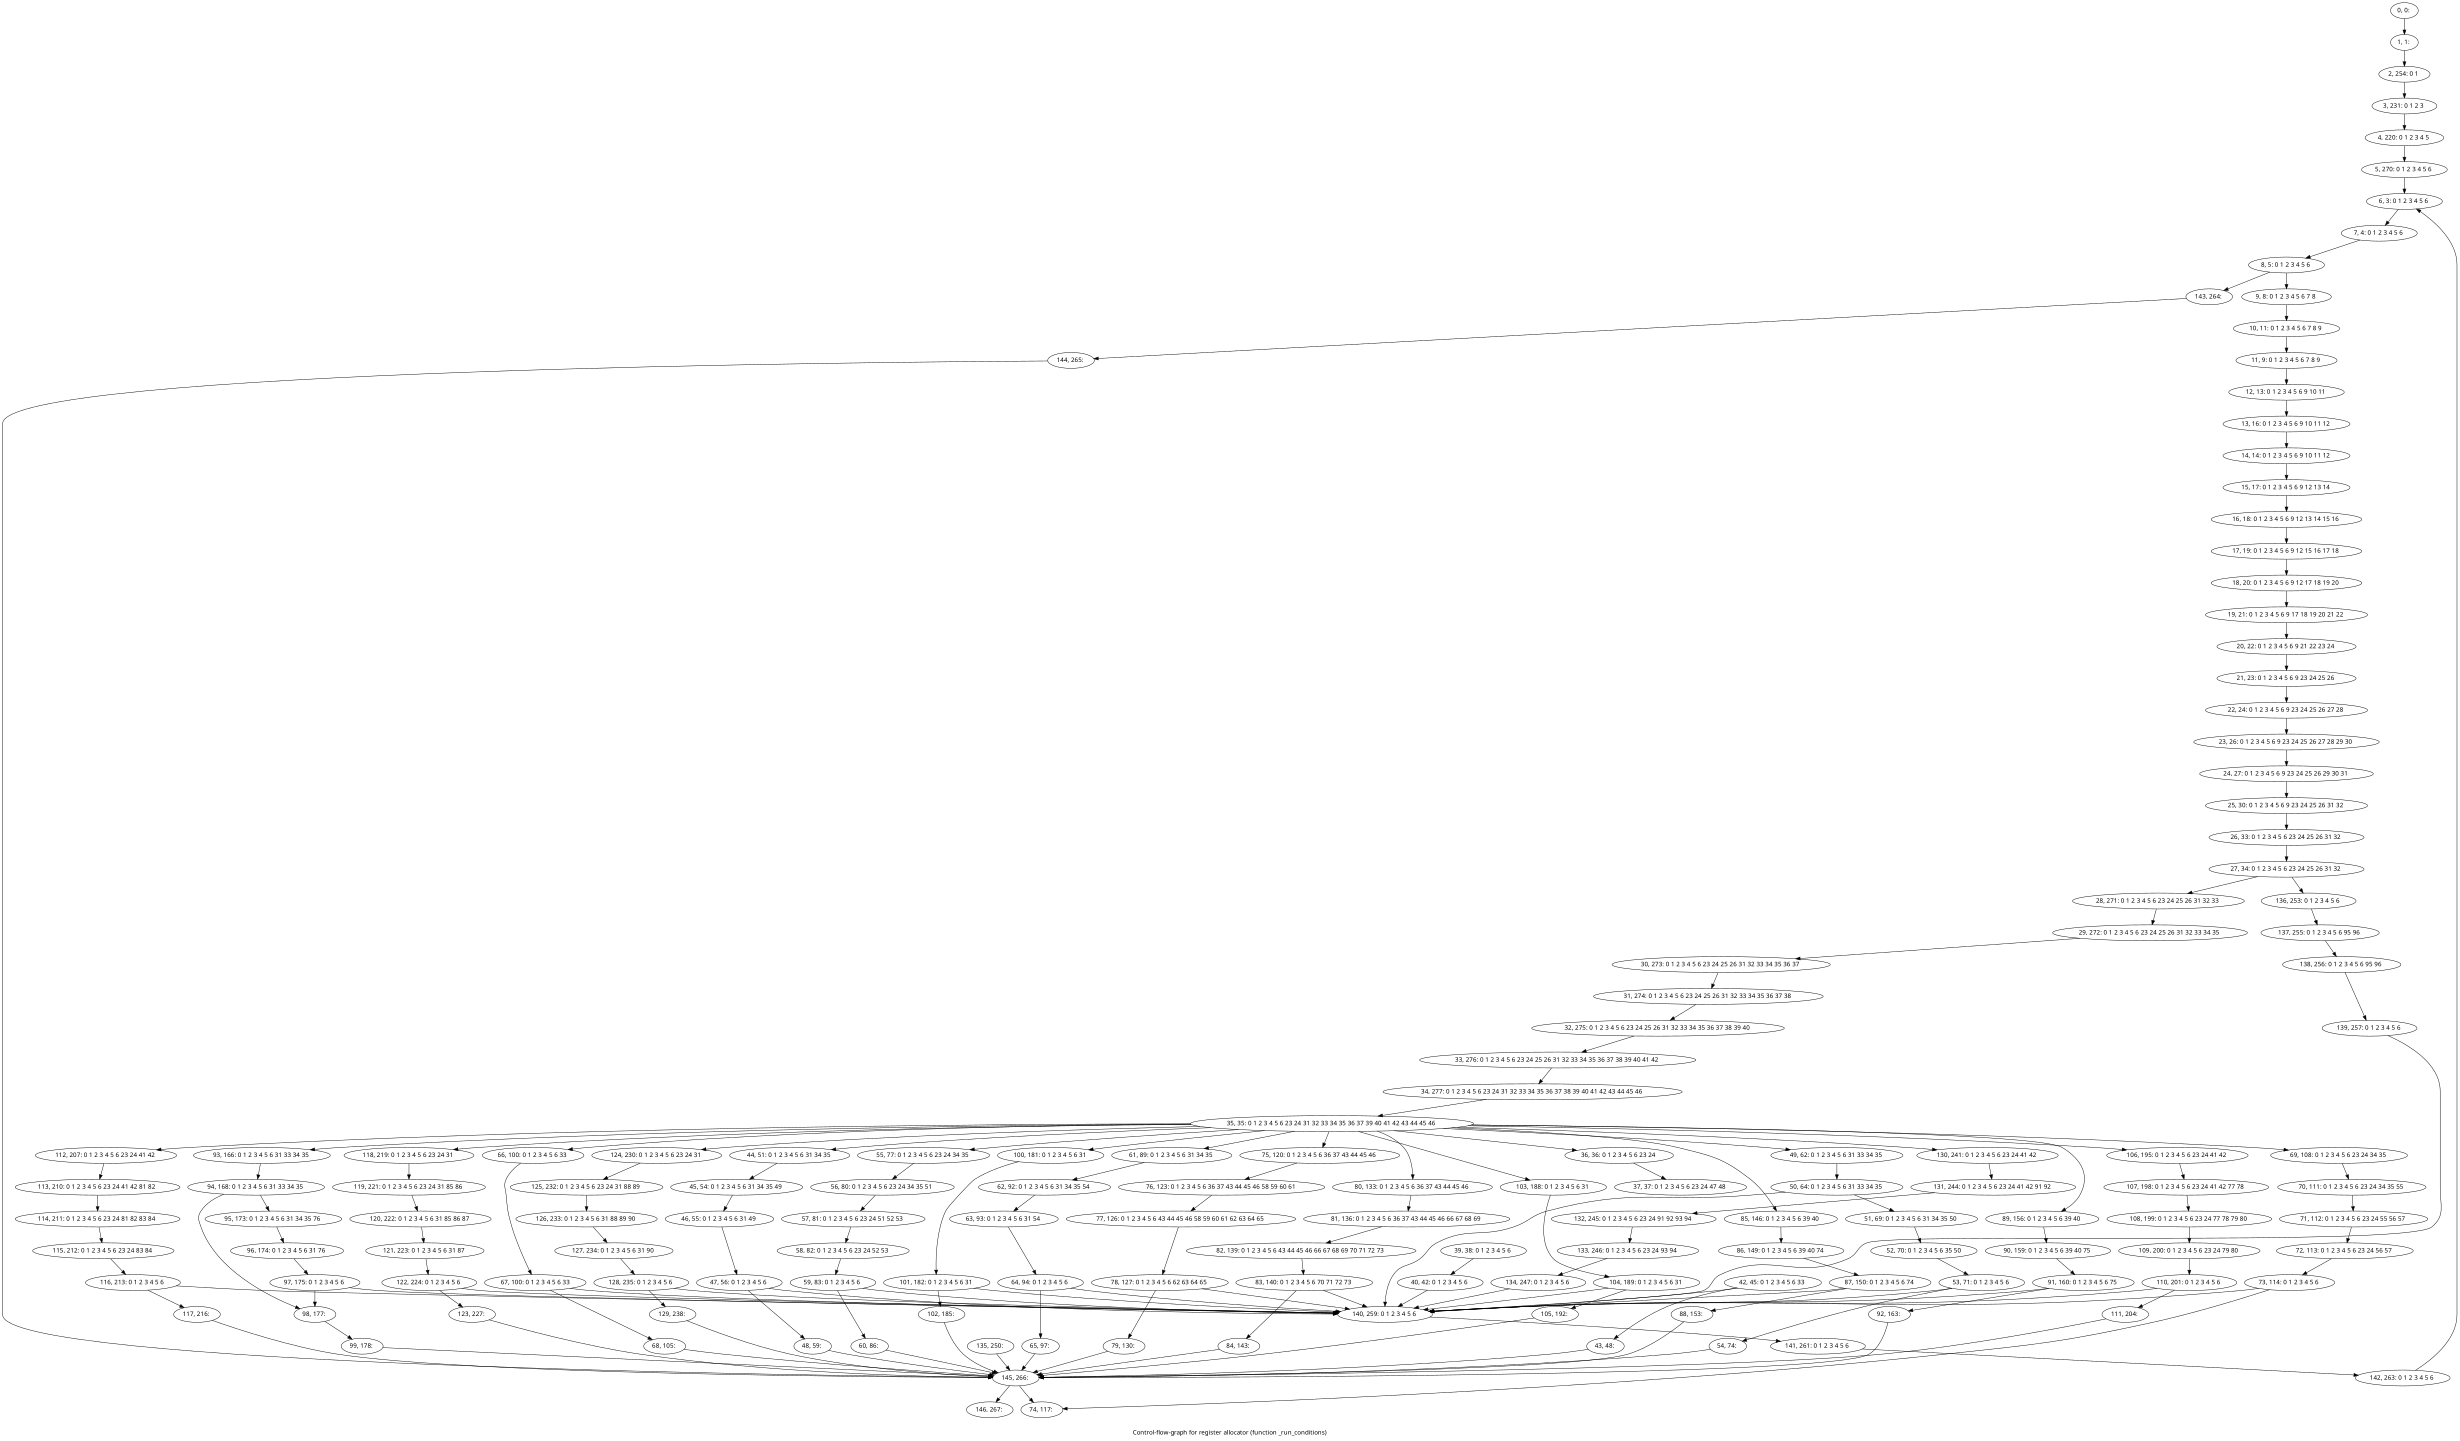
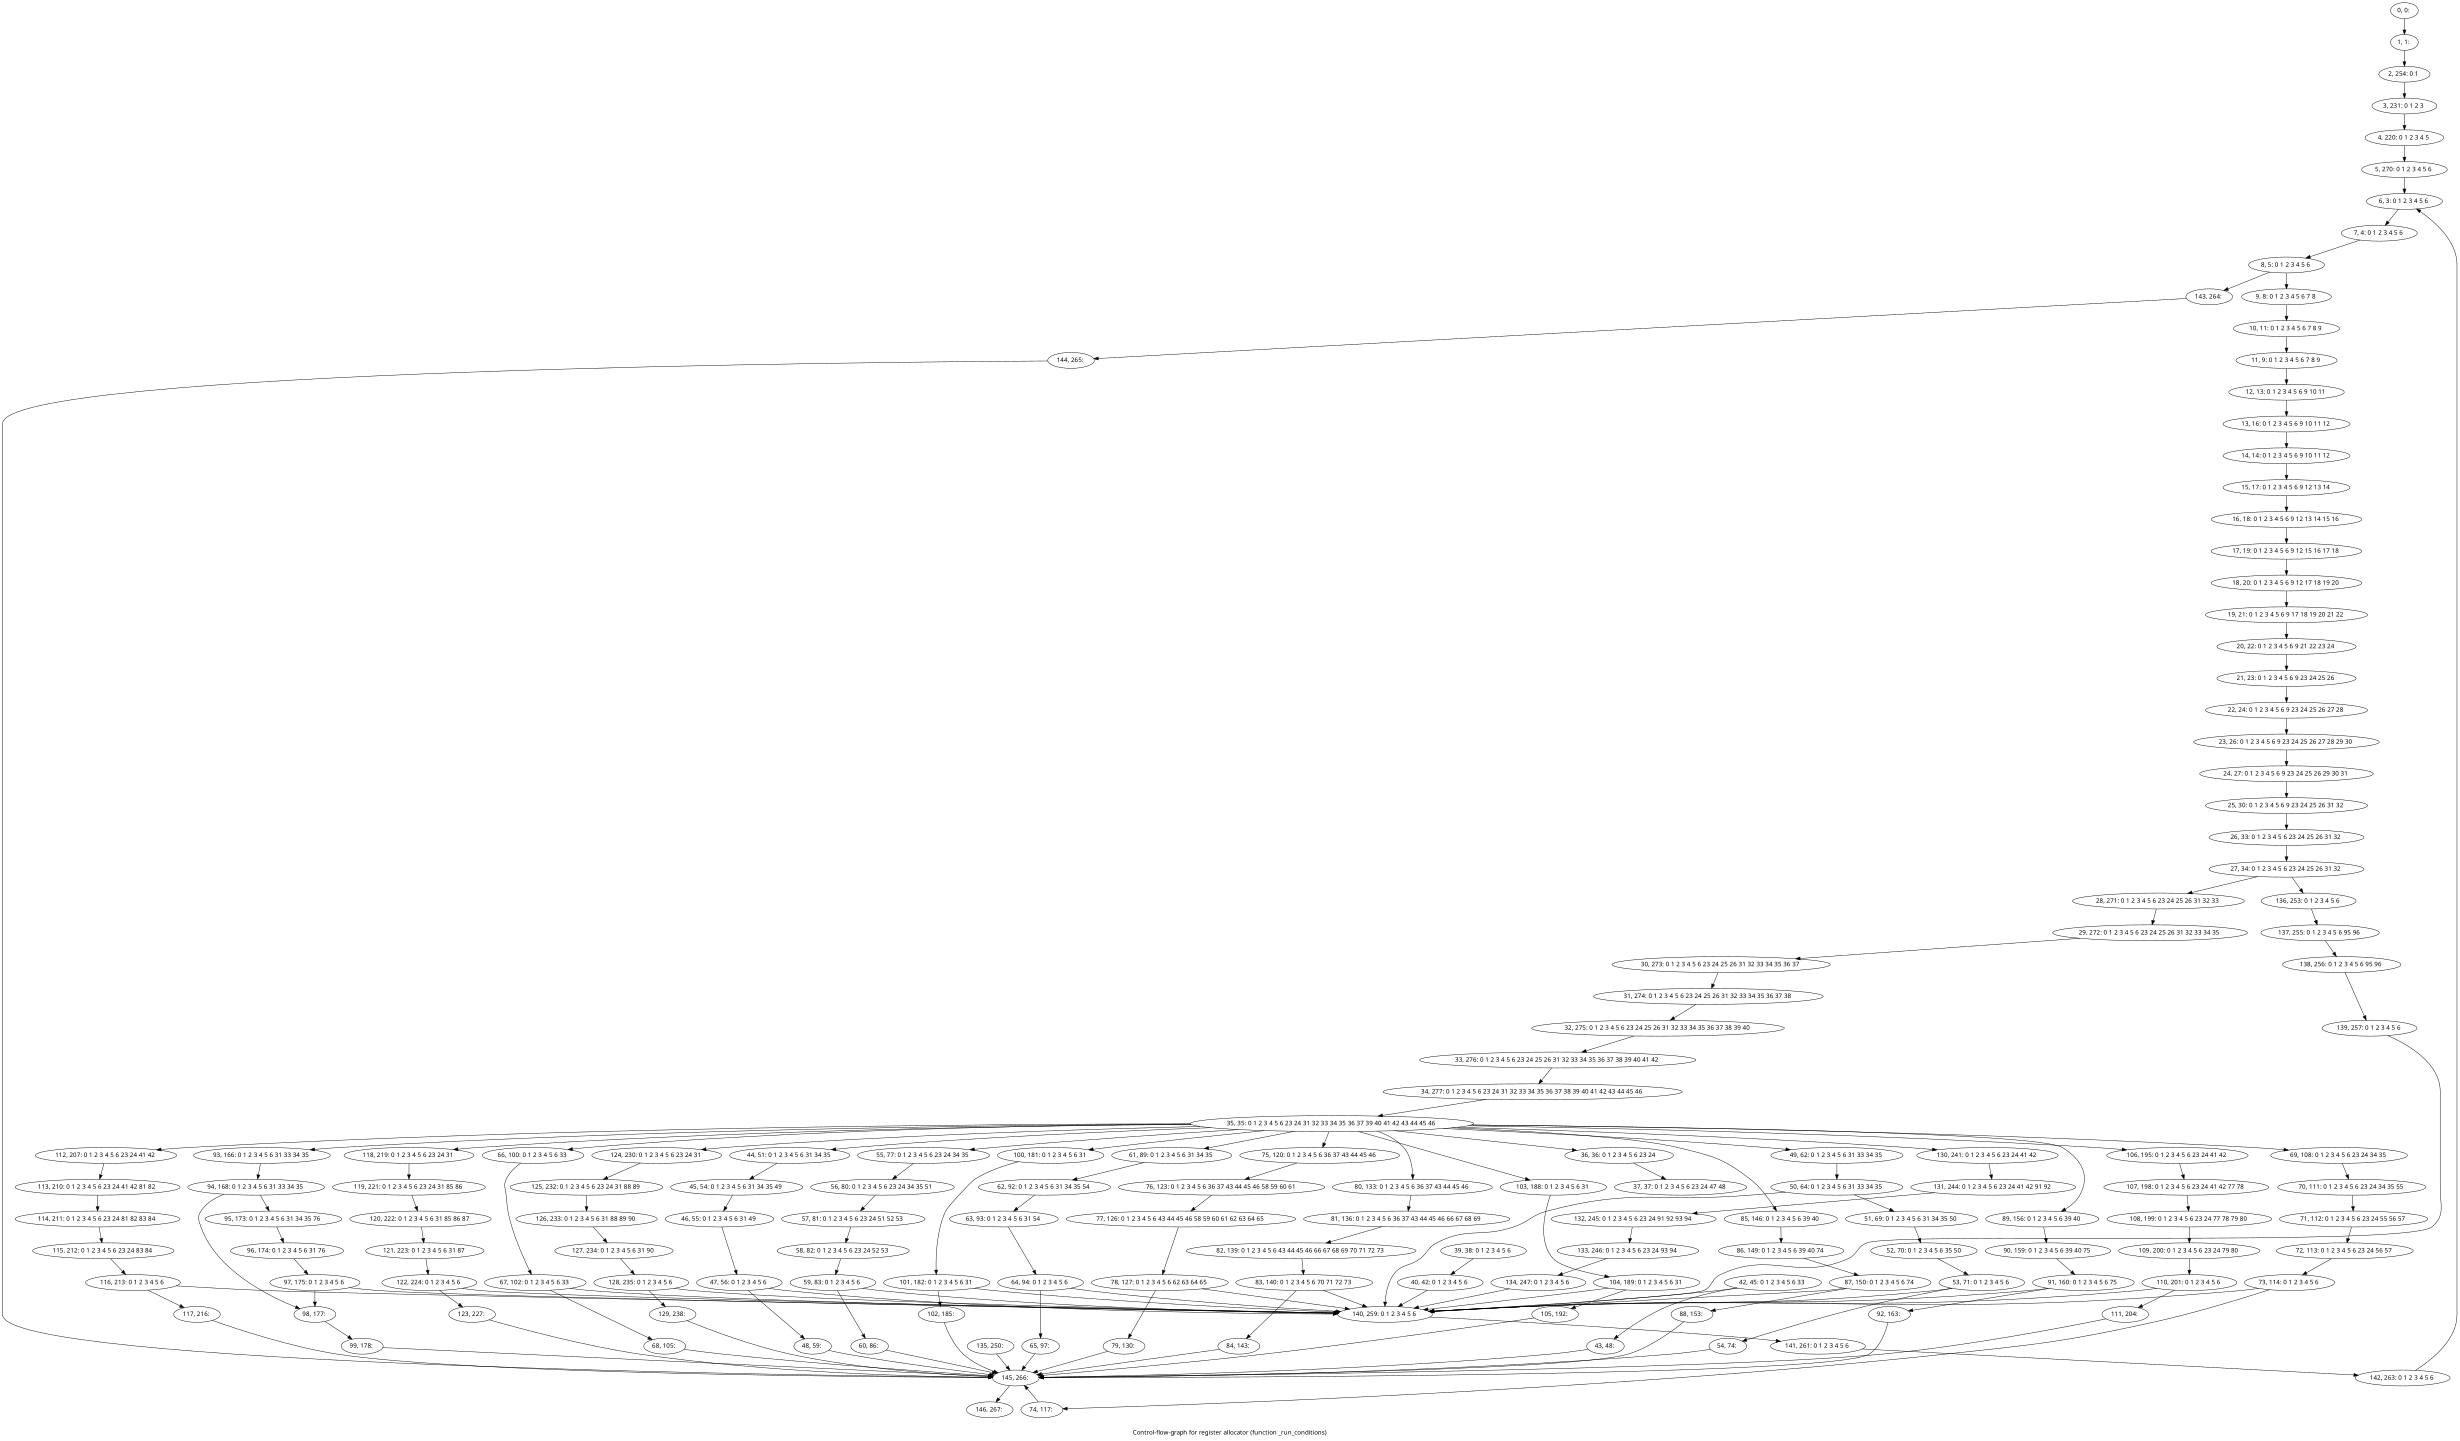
node "67, 100: 0 1 2 3 4 5 6 33": label "67, 100: 0 1 2 3 4 5 6 33" -> "67, 102: 0 1 2 3 4 5 6 33"
edge "145, 266:" -> "74, 117:": reversed
